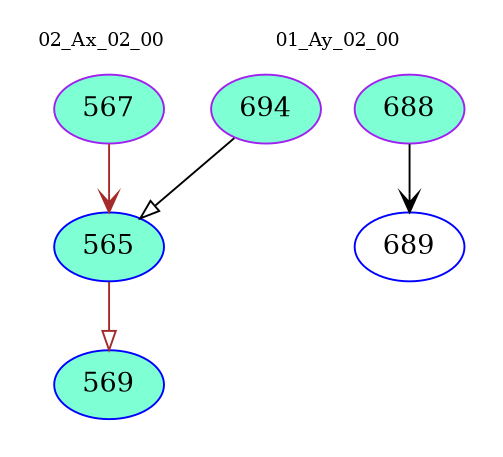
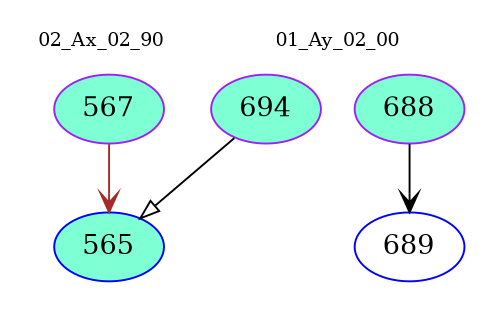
cluster "02_Ax_02_00": label "02_Ax_02_00" -> "02_Ax_02_90"
node "569": removed
